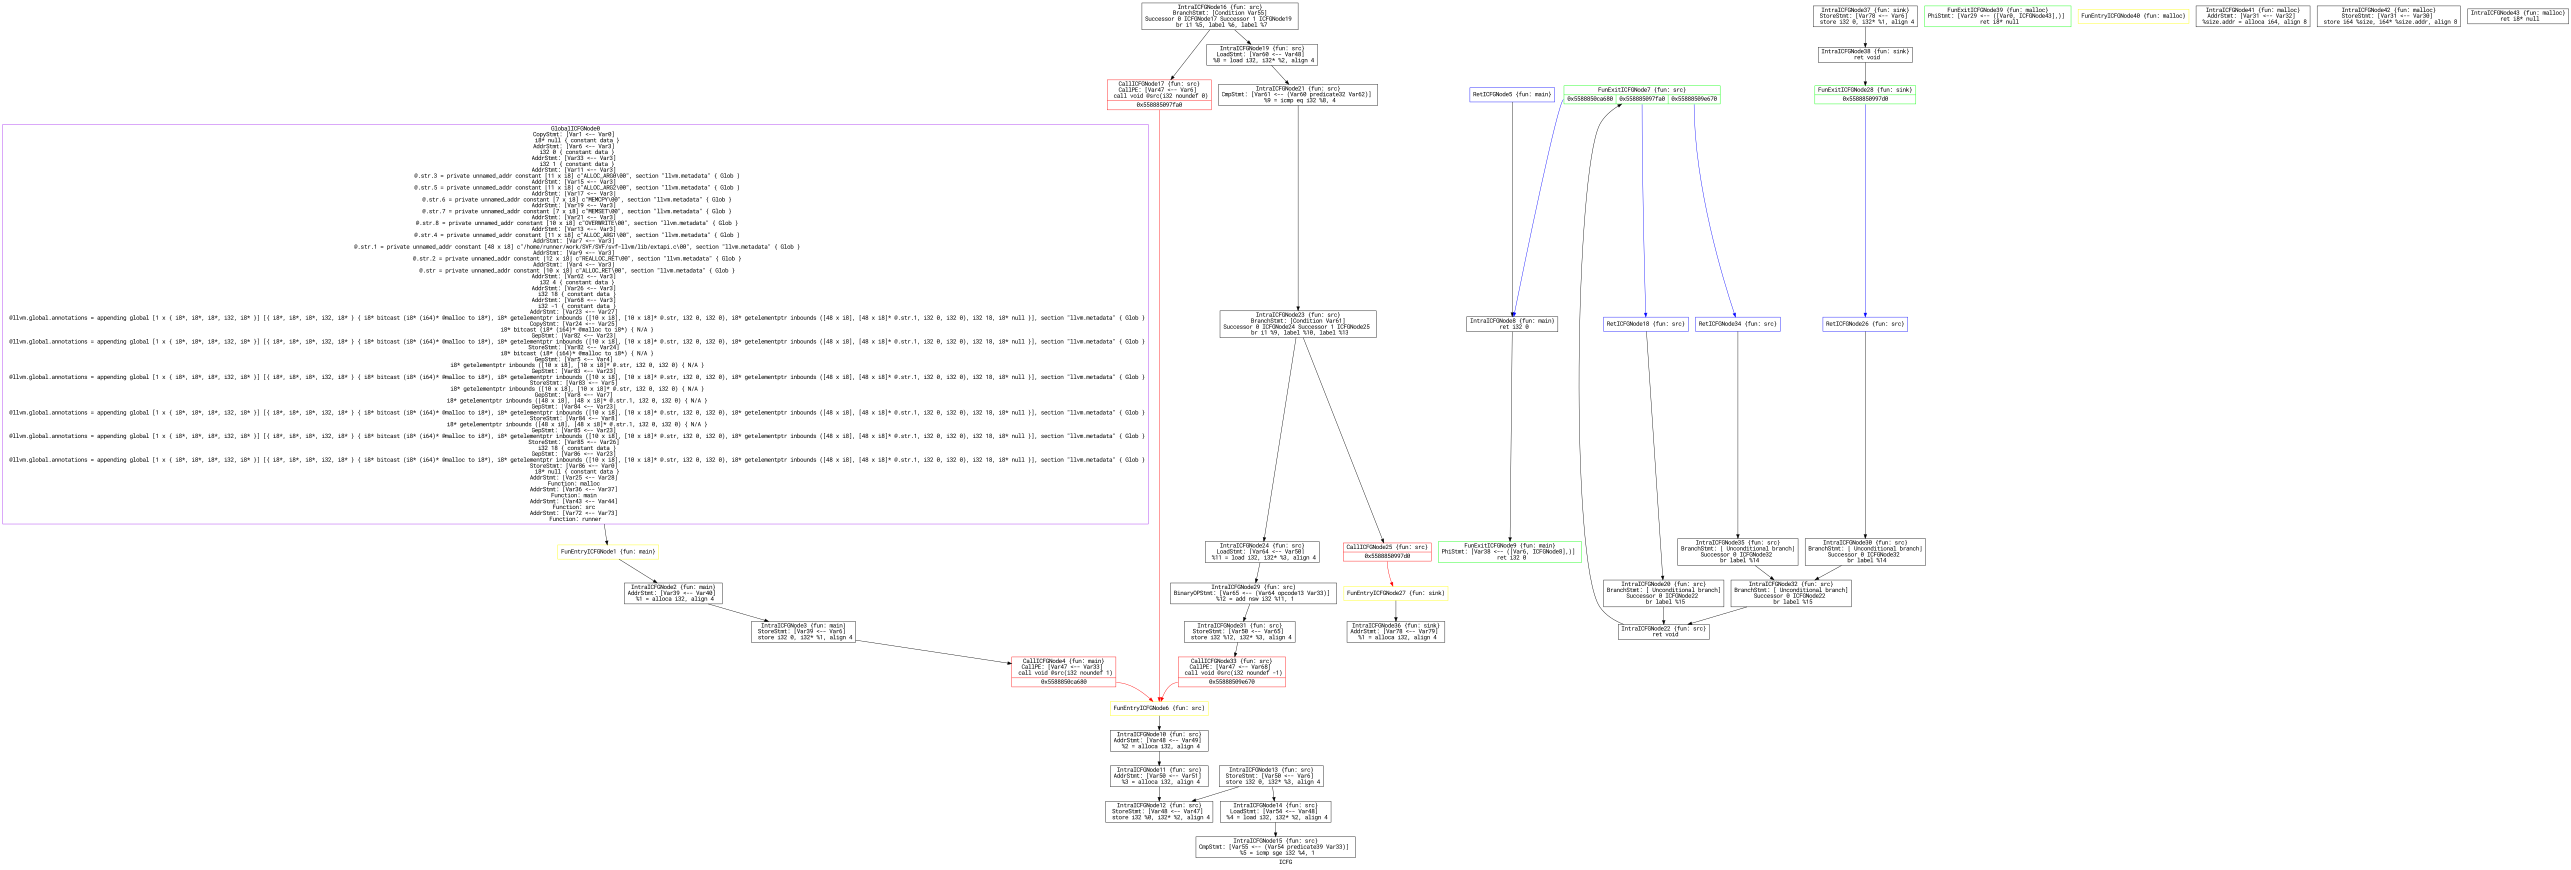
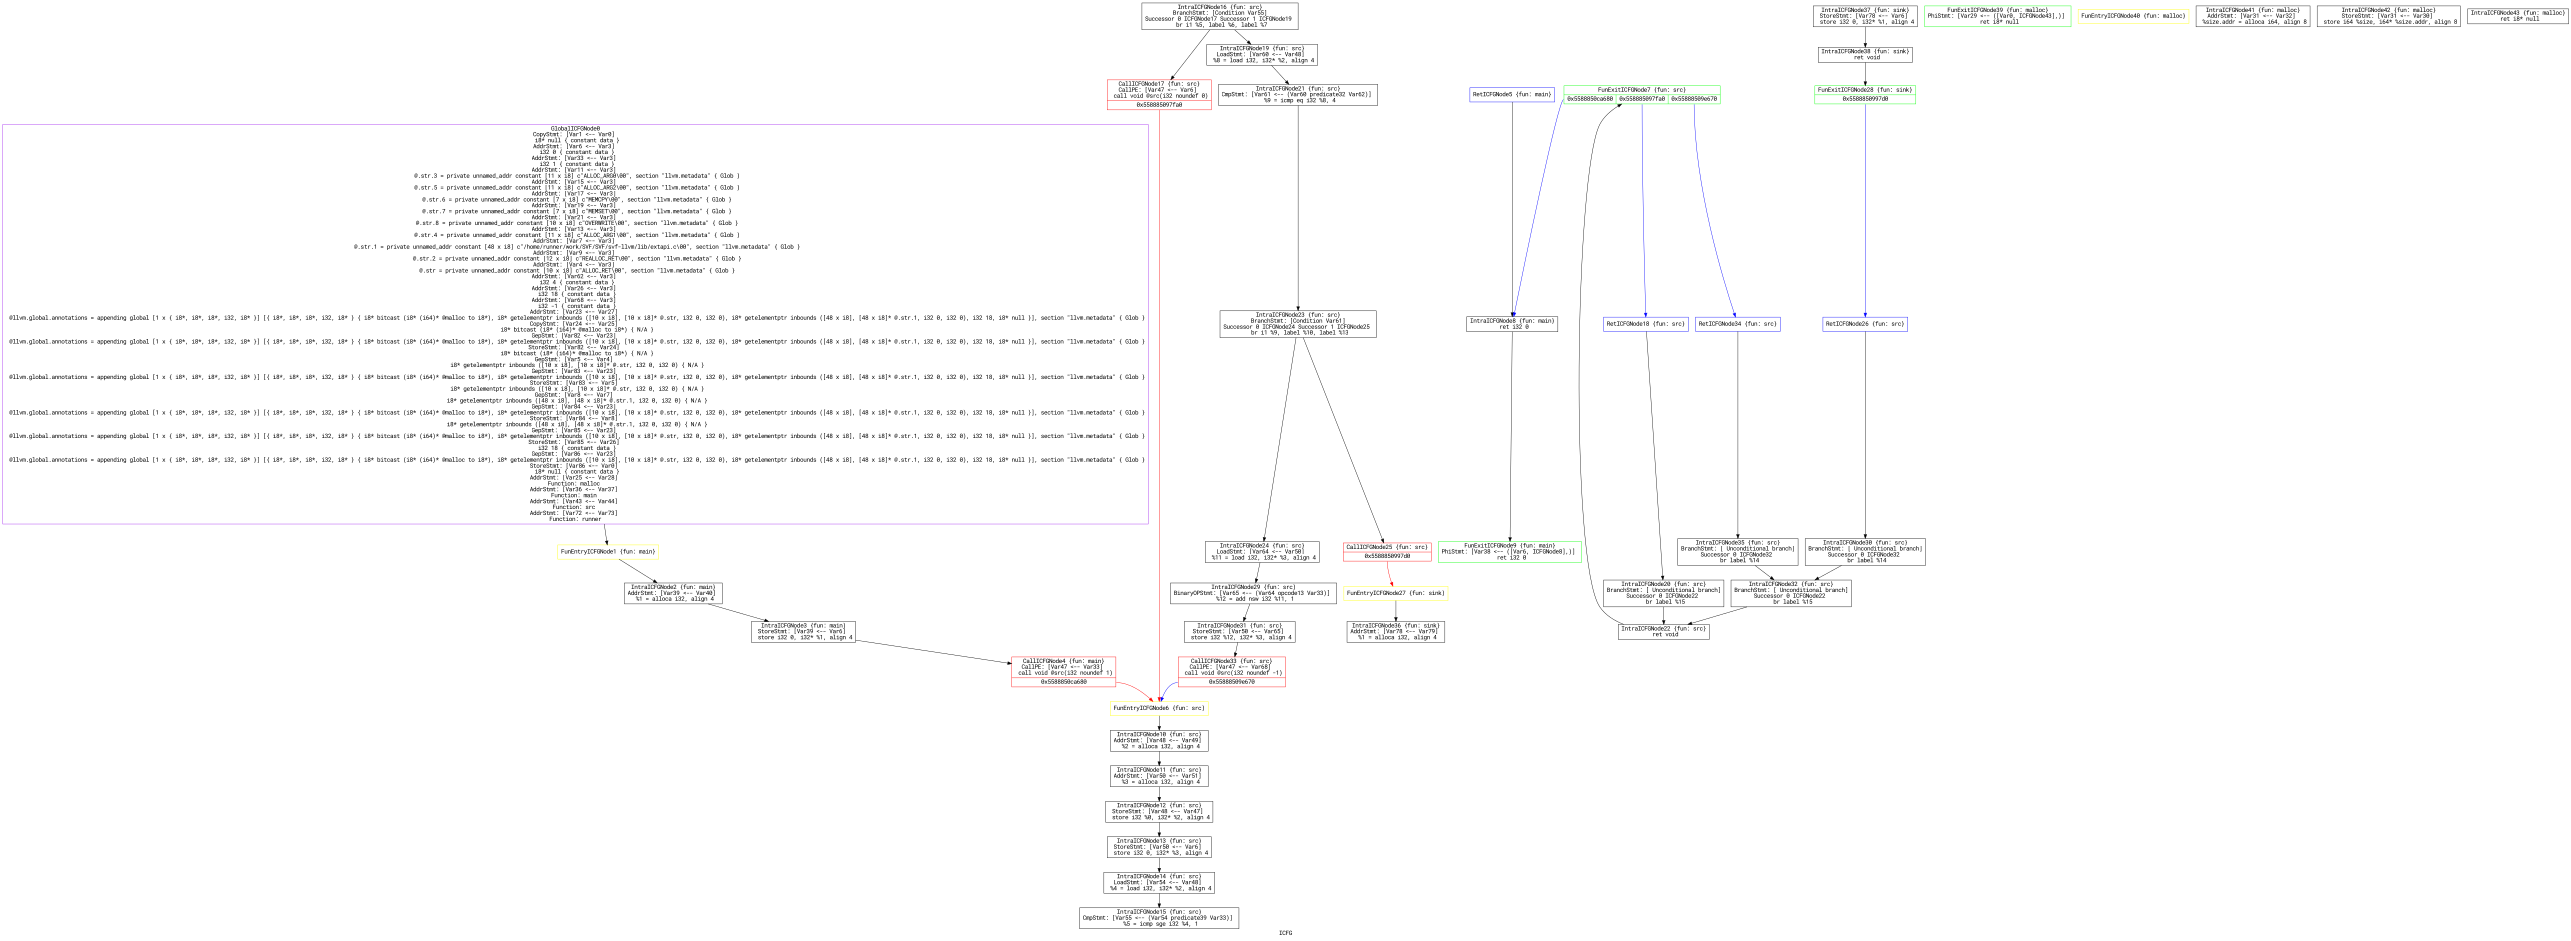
edge "CallICFGNode33 {fun: src}" -> "FunEntryICFGNode6 {fun: src}": color red -> blue
edge "IntraICFGNode13 {fun: src}" -> "IntraICFGNode12 {fun: src}": reversed
